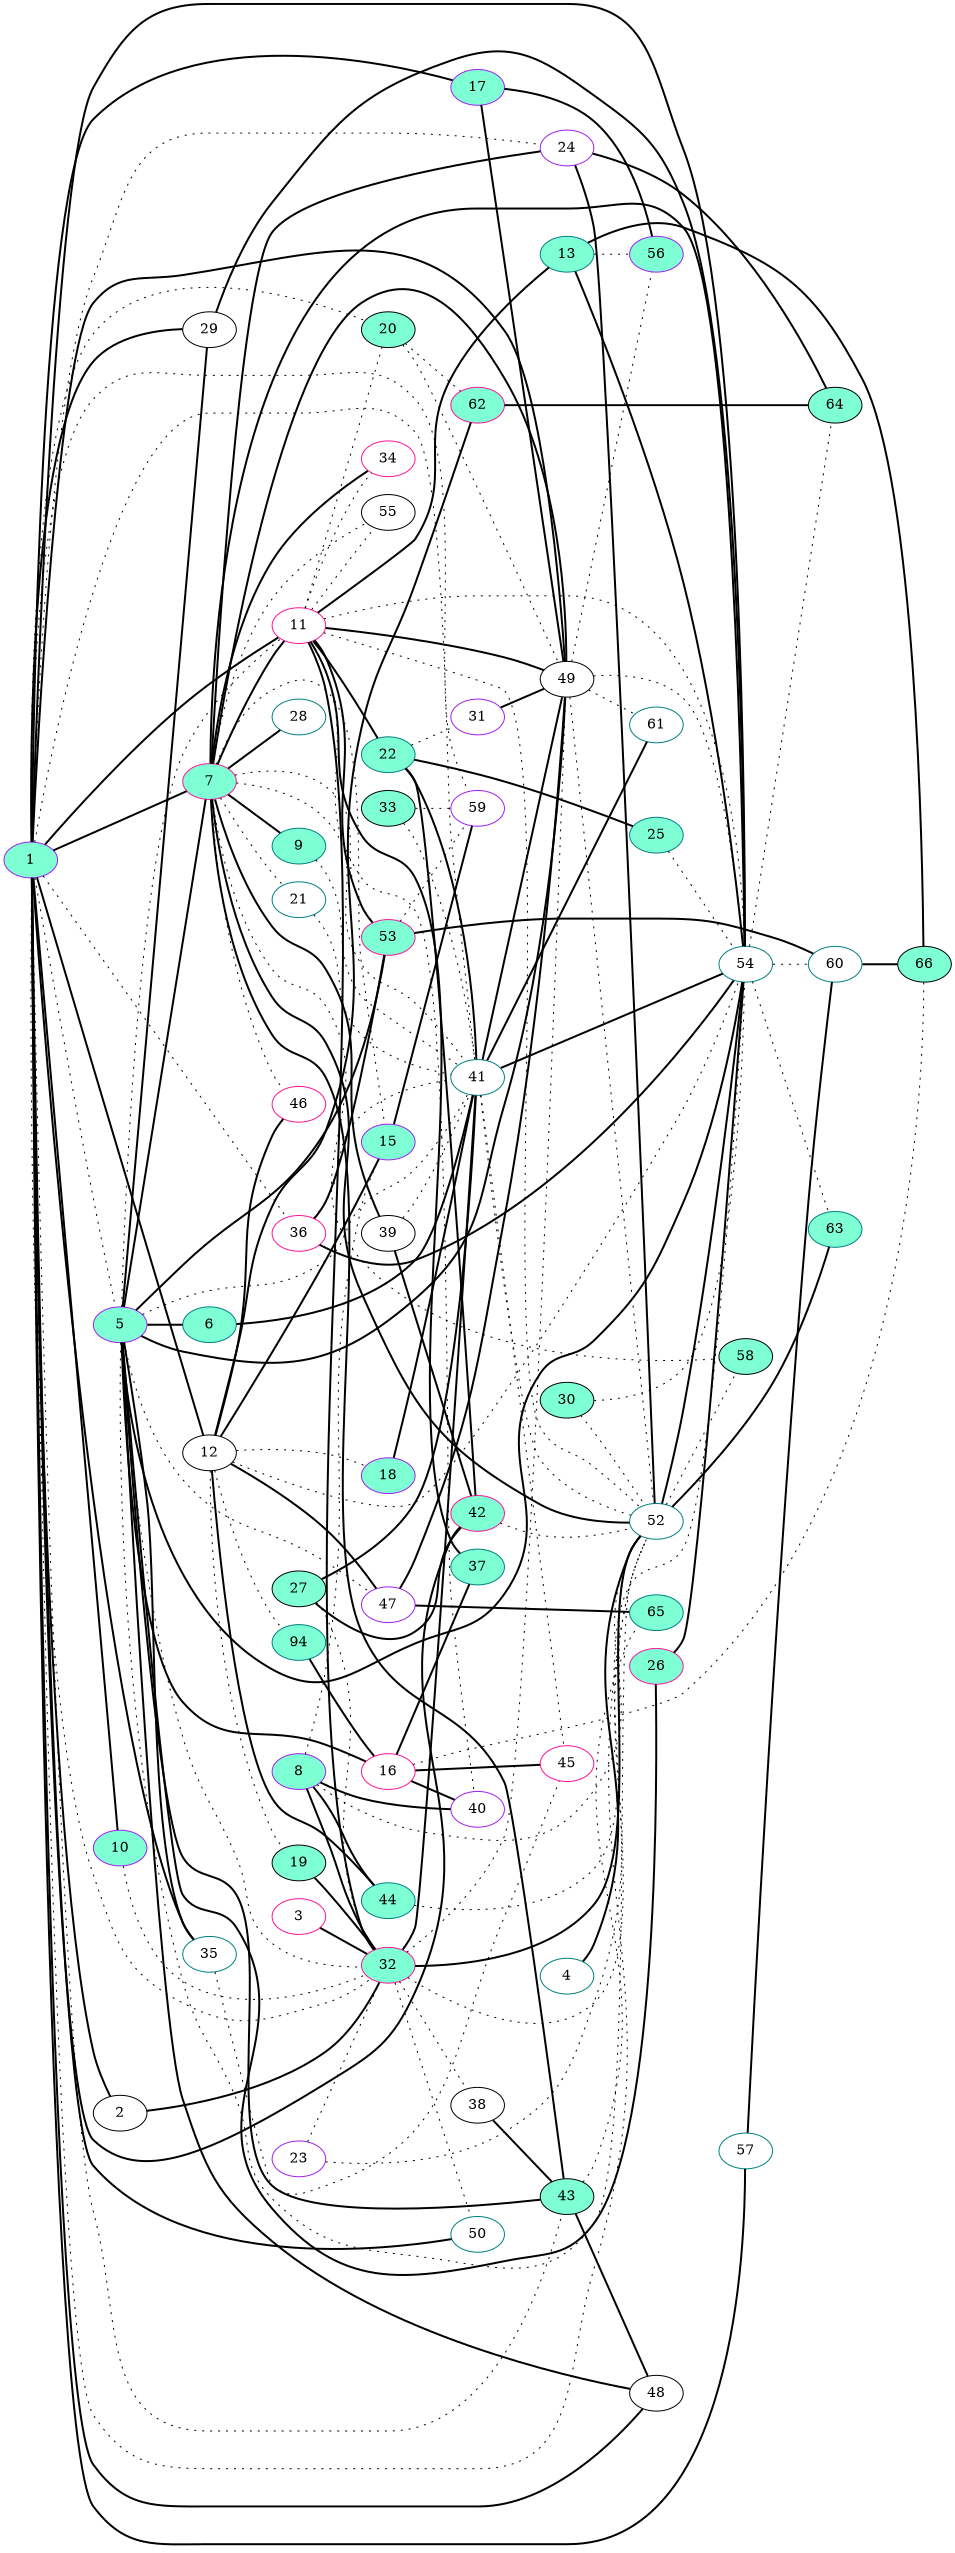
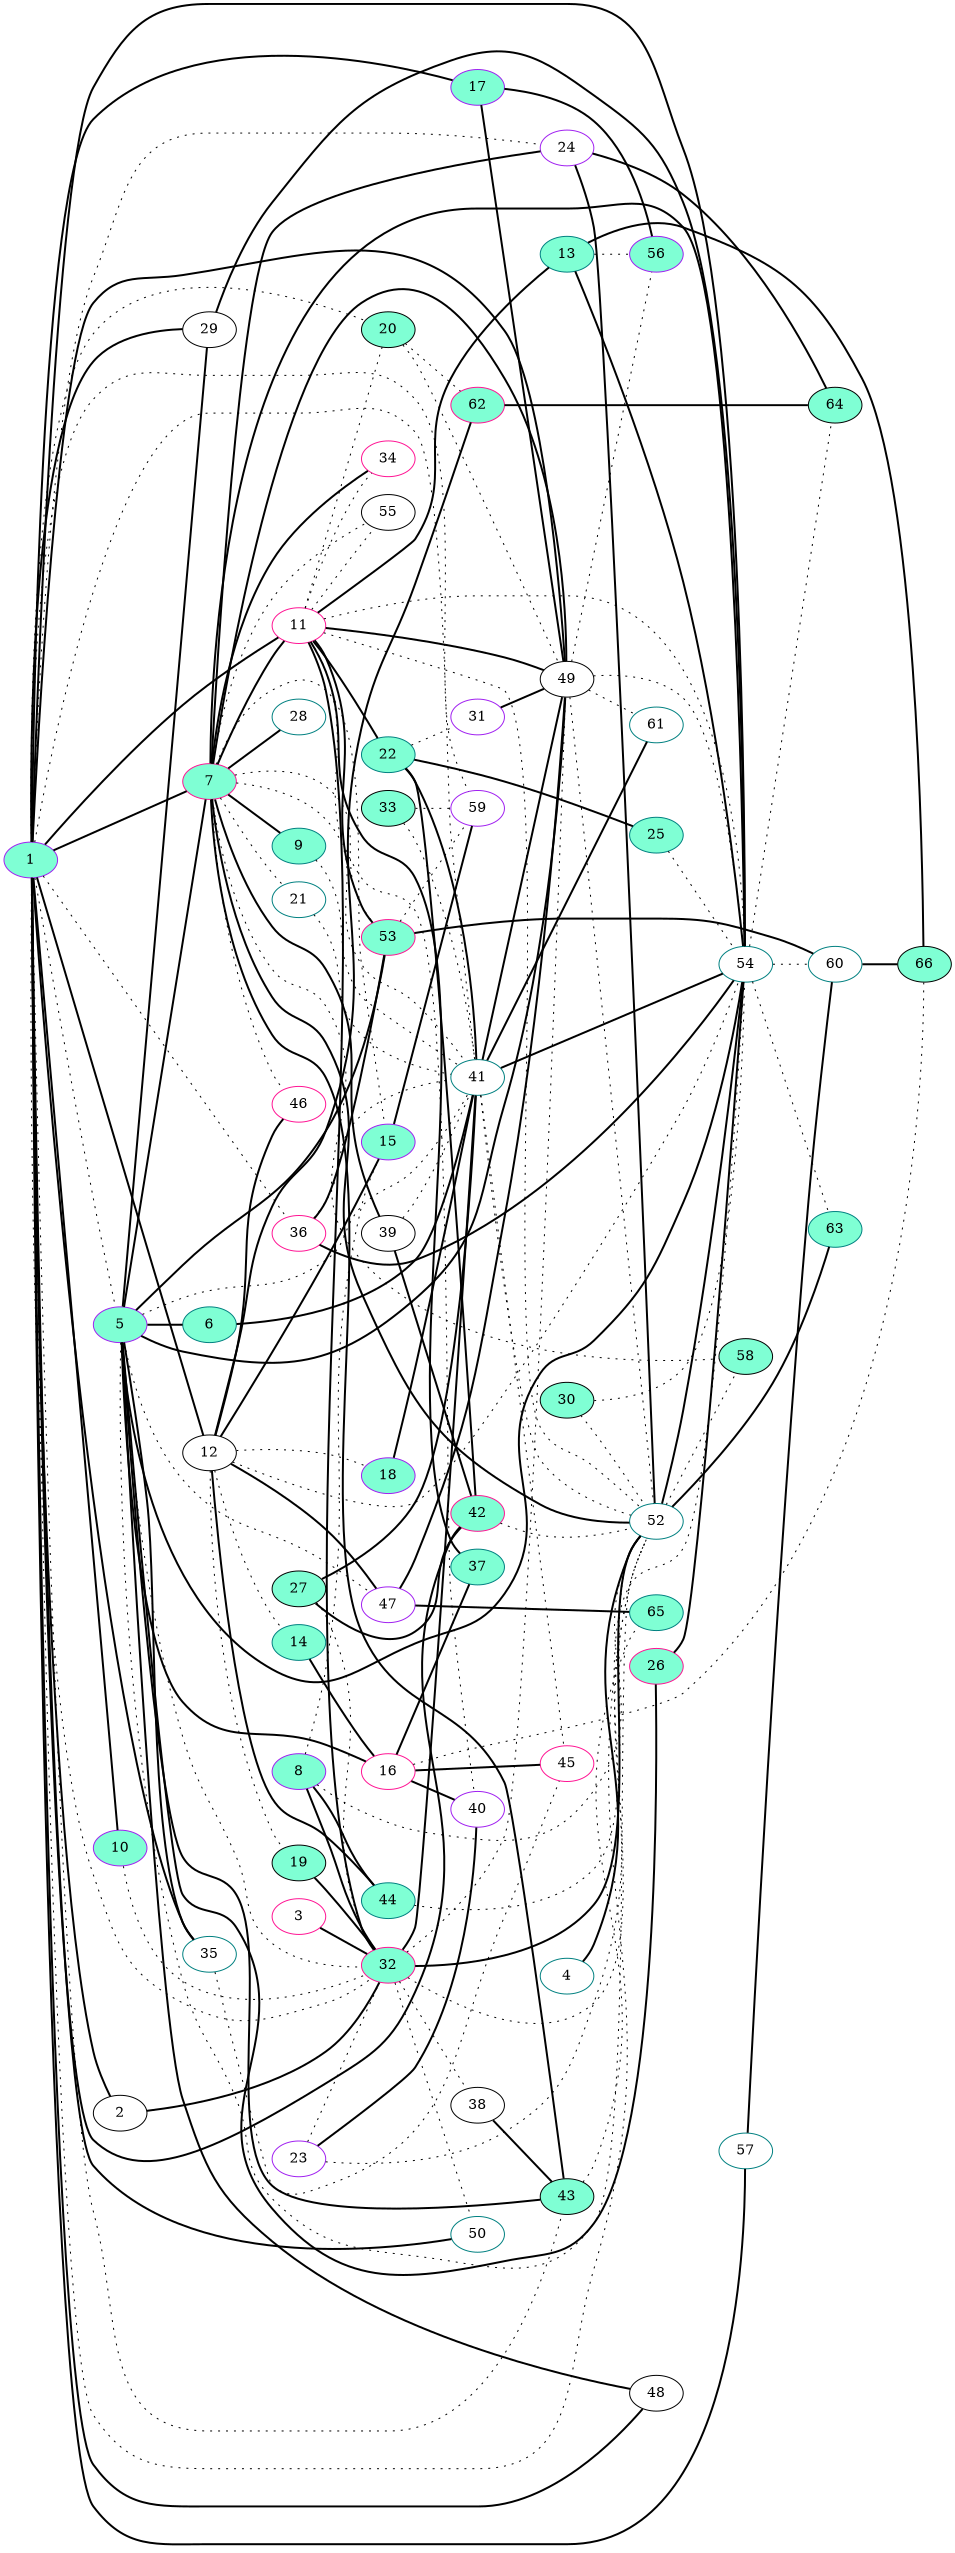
edge "11" -- "5": removed
node "94": label "94" -> "14"
edge "8" -- "40": now "23" -- "40"
edge "43" -- "48": removed
